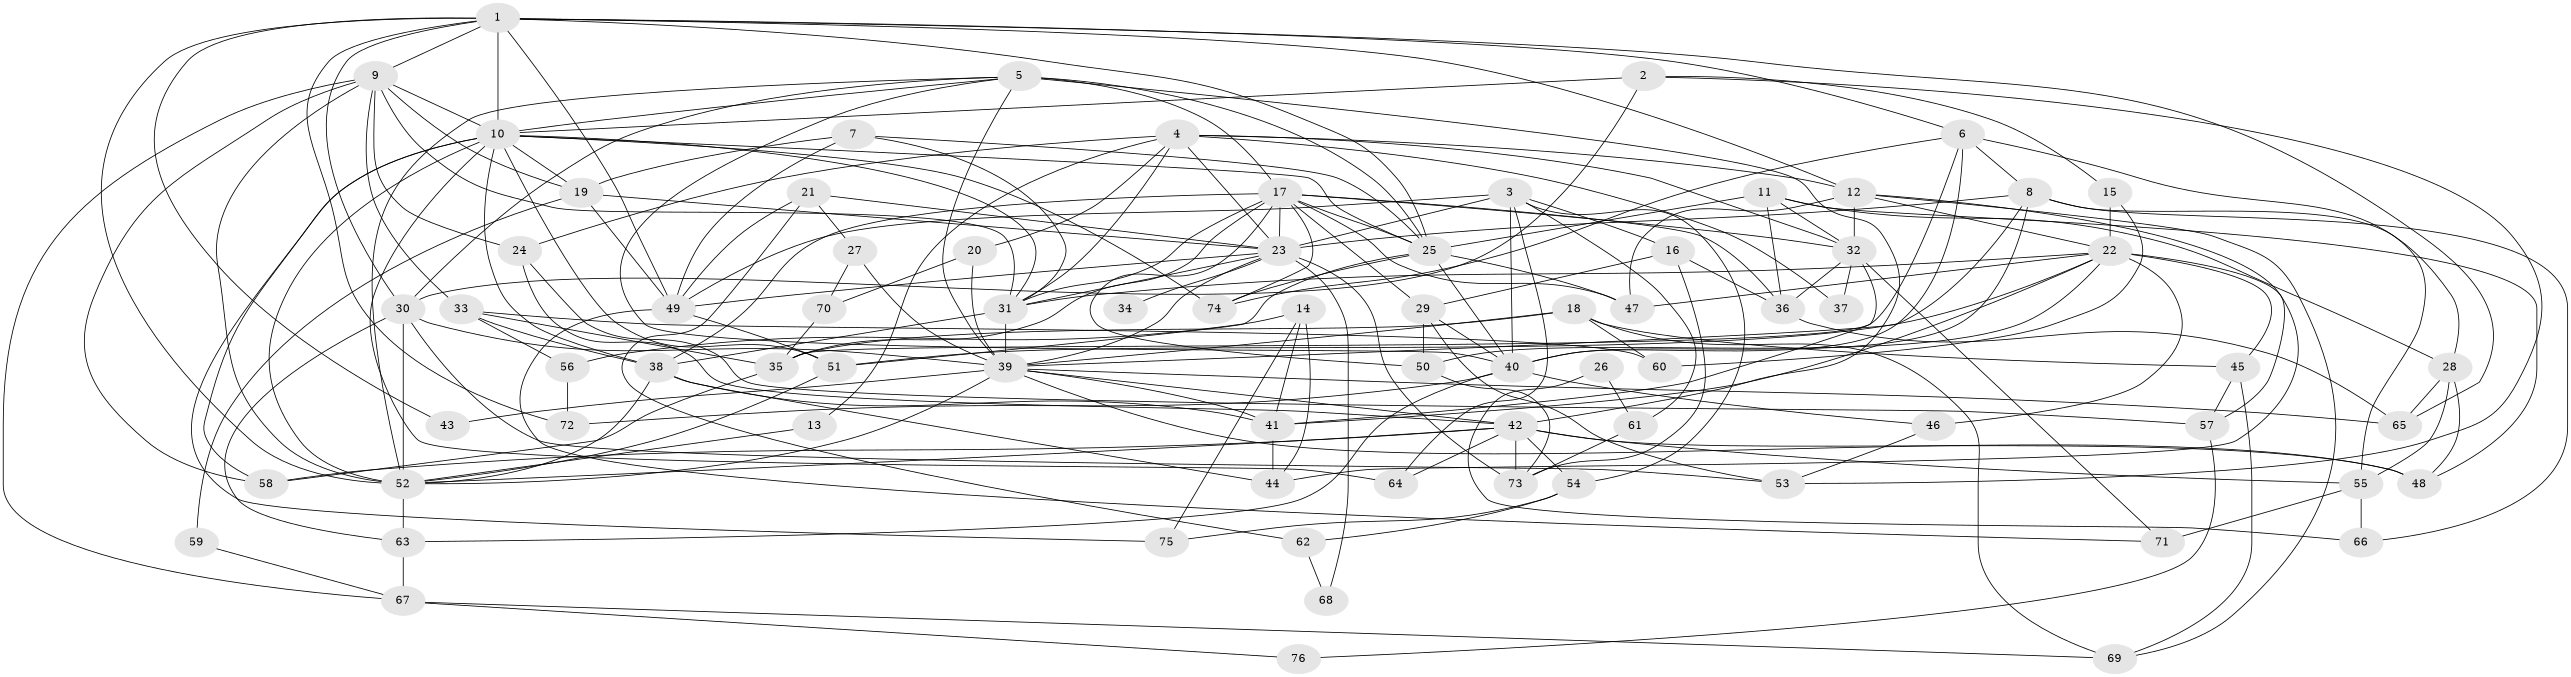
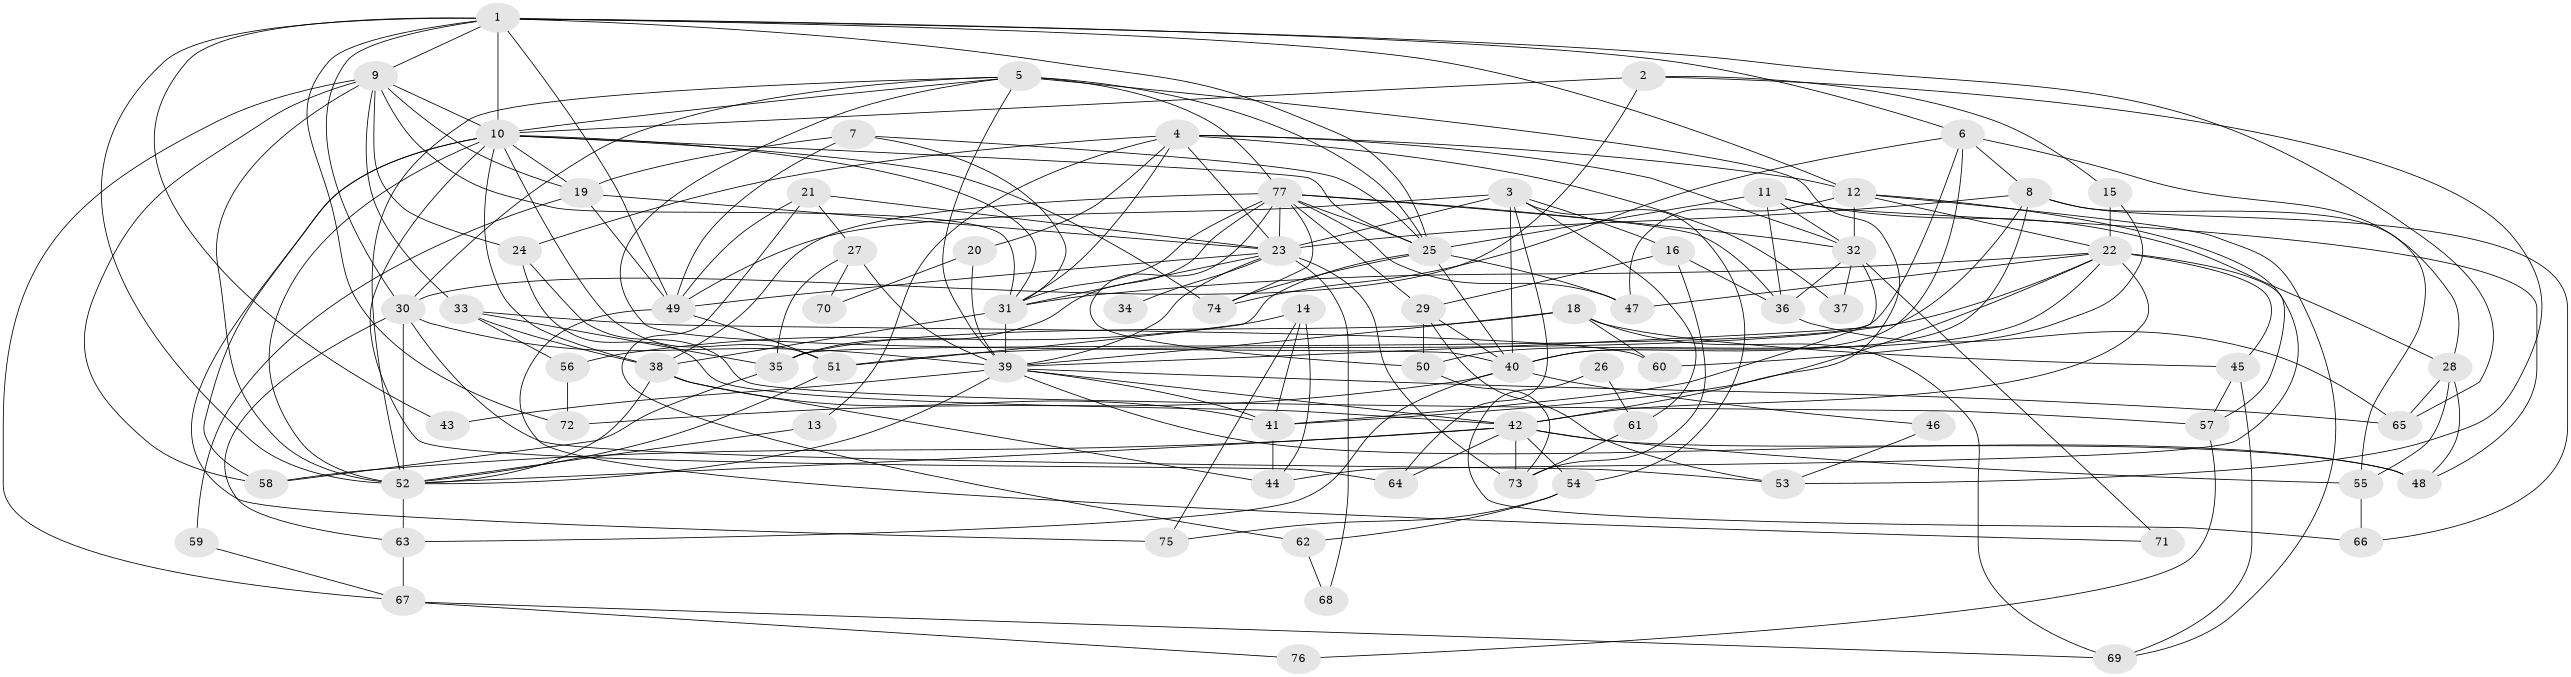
node "17": label "17" -> "77"
edge "70" -- "35": now "27" -- "35"
edge "22" -- "46": now "22" -- "42"
edge "55" -- "71": removed
